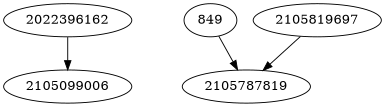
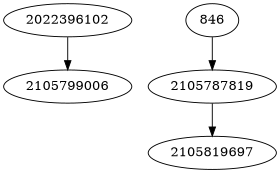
node "2022396162": label "2022396162" -> "2022396102"
node "849": label "849" -> "846"
edge "2105819697" -> "2105787819": reversed
node "2105099006": label "2105099006" -> "2105799006"
